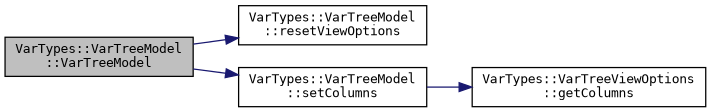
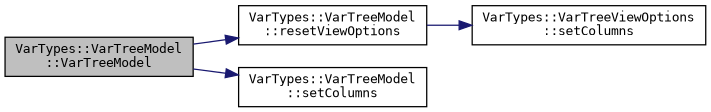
node "VarTypes::VarTreeViewOptions ::setColumns": added
node "VarTypes::VarTreeViewOptions ::getColumns": removed
